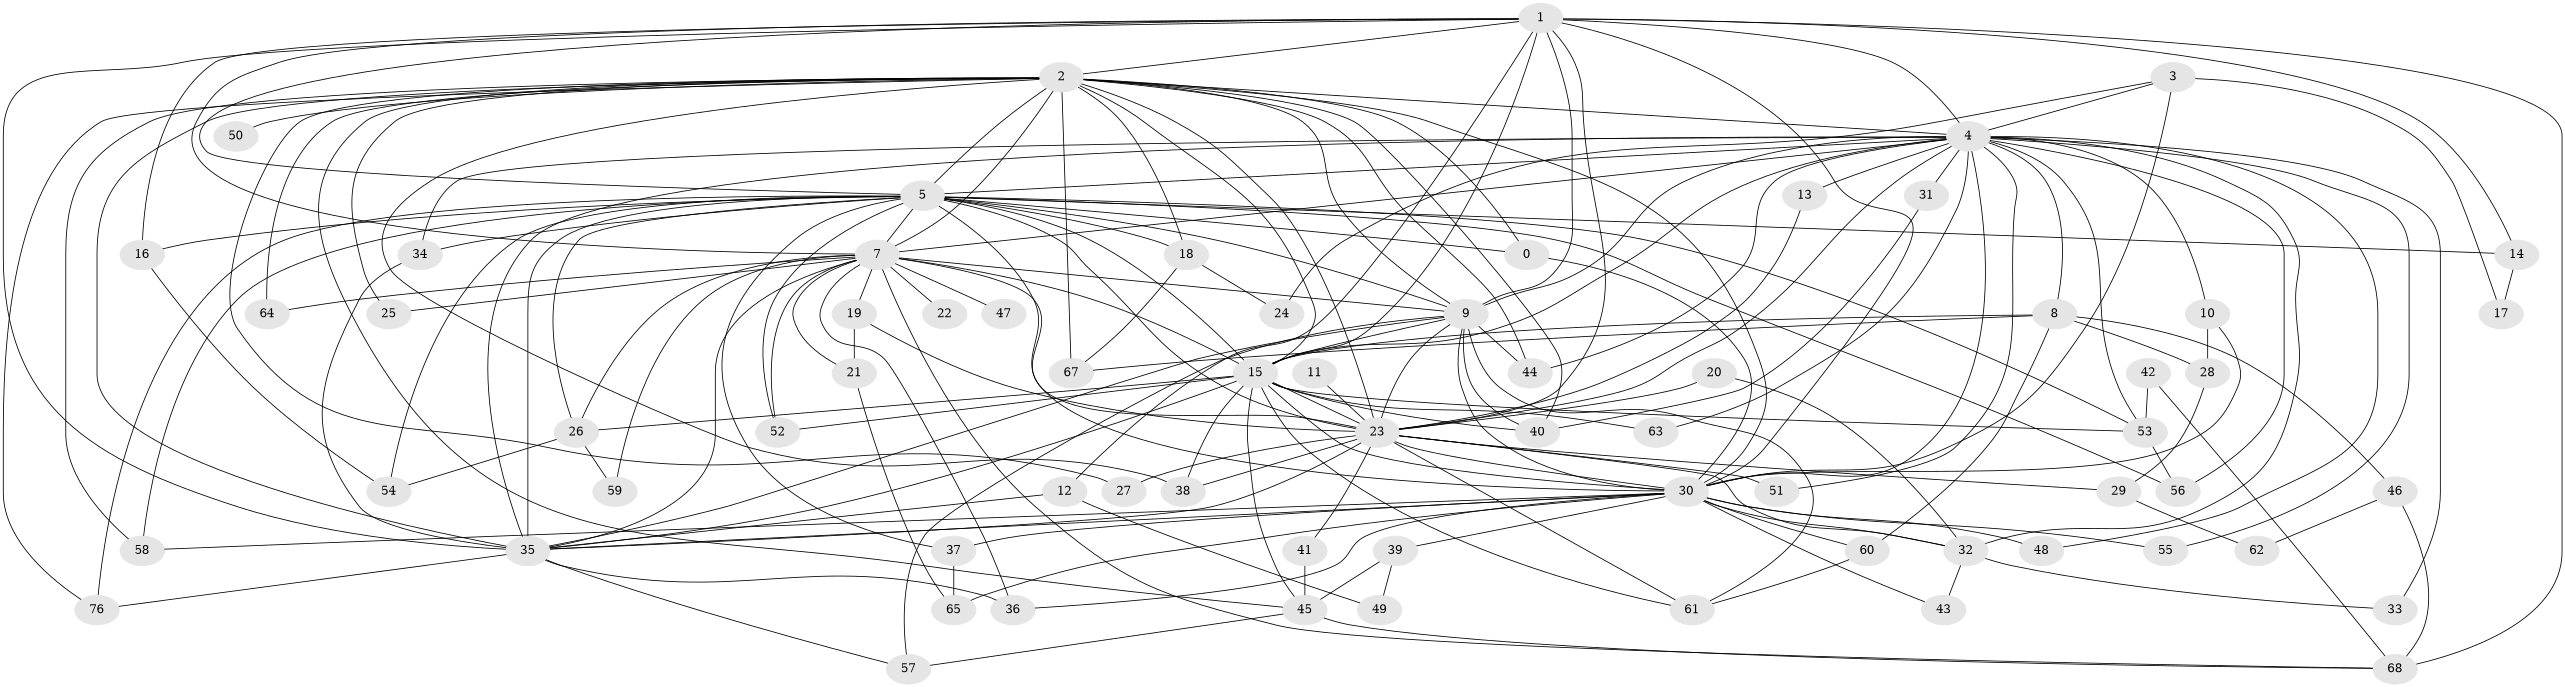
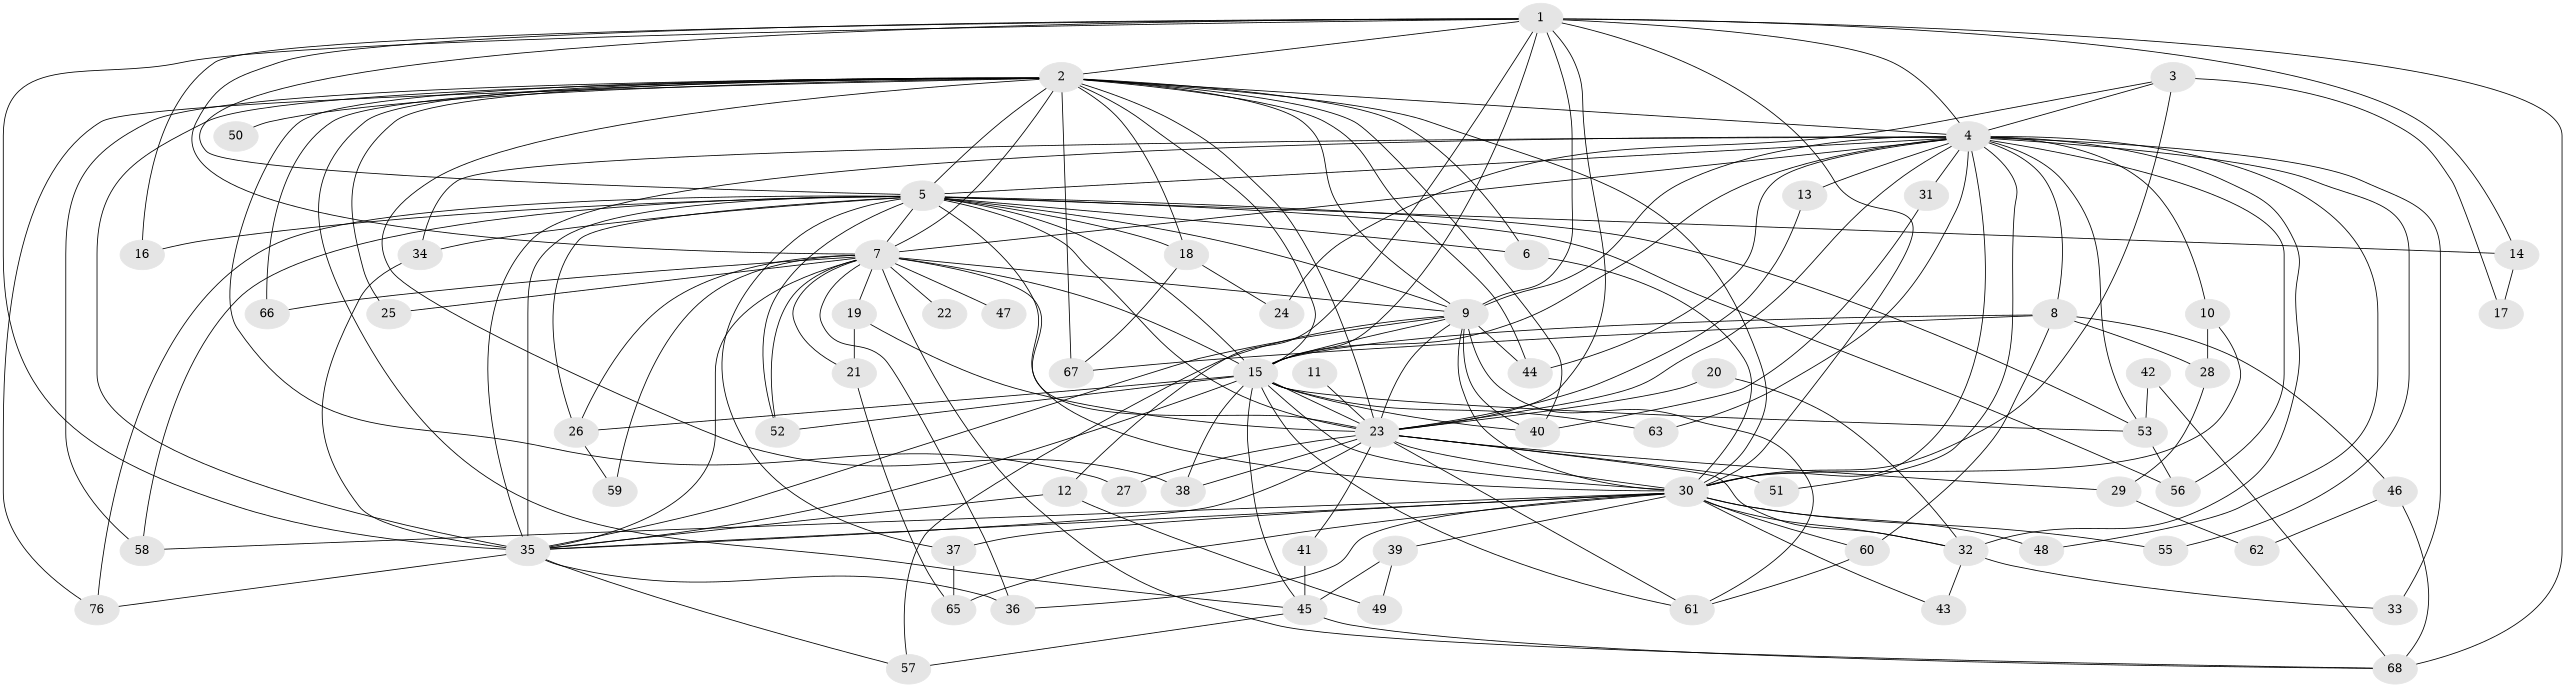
node "0": label "0" -> "6"
node "64": label "64" -> "66"
node "54": removed
